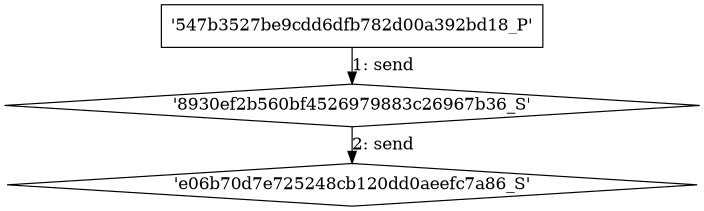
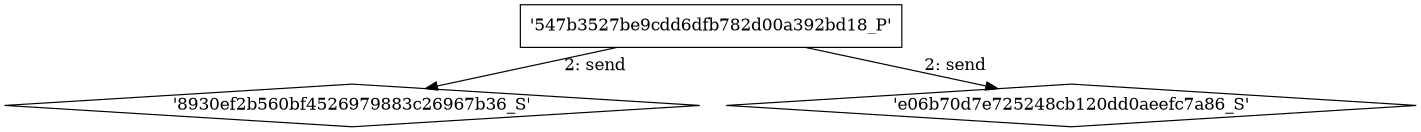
edge "'547b3527be9cdd6dfb782d00a392bd18_P'" -> "'8930ef2b560bf4526979883c26967b36_S'": label "1: send" -> "2: send"
edge "'8930ef2b560bf4526979883c26967b36_S'" -> "'e06b70d7e725248cb120dd0aeefc7a86_S'": now "'547b3527be9cdd6dfb782d00a392bd18_P'" -> "'e06b70d7e725248cb120dd0aeefc7a86_S'"
